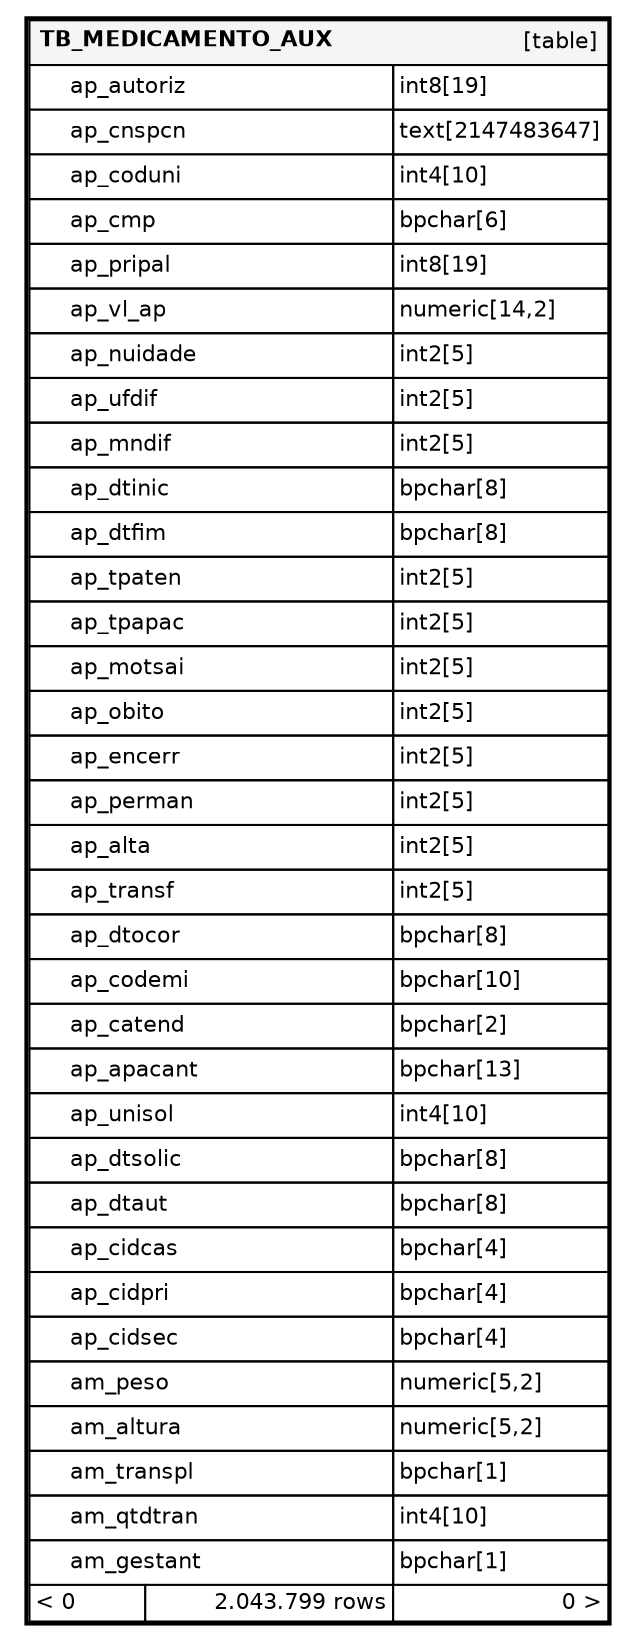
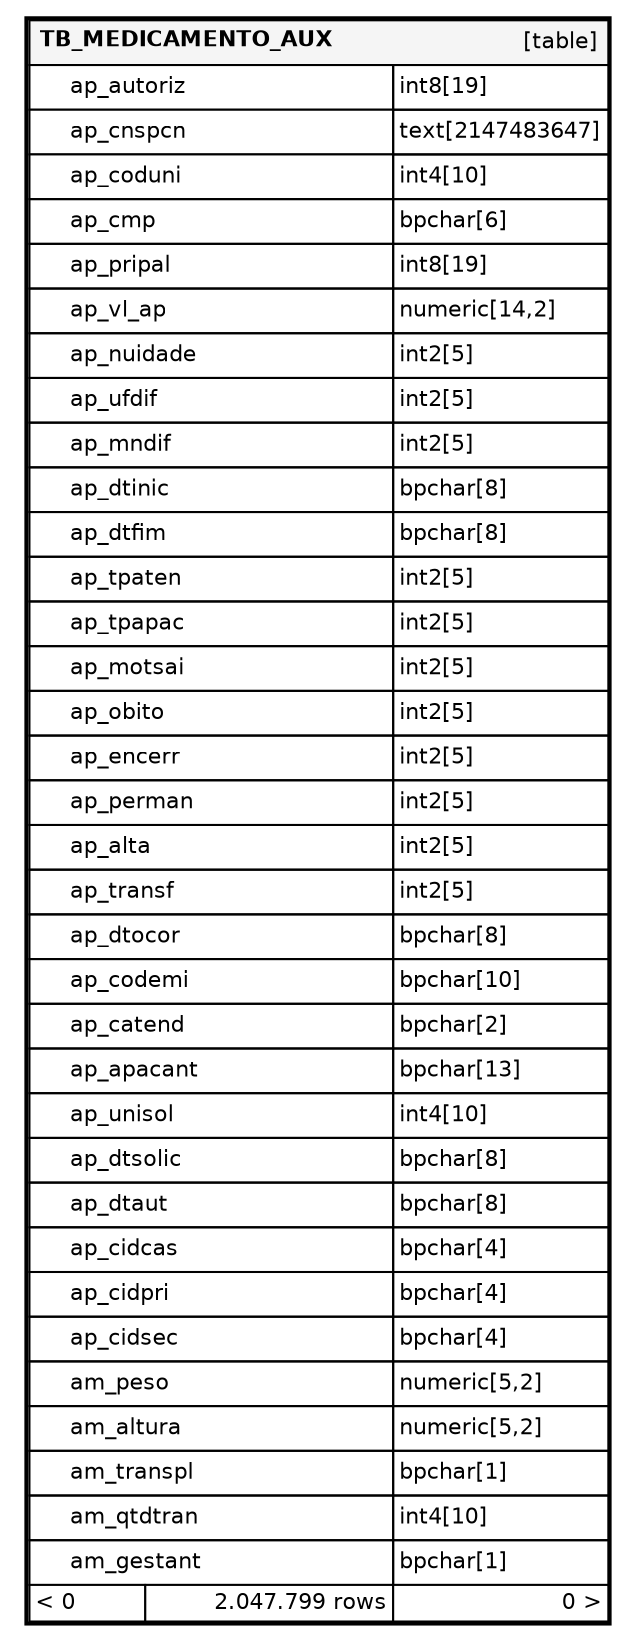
node "TB_MEDICAMENTO_AUX": text "2.043.799 rows" -> "2.047.799 rows"
